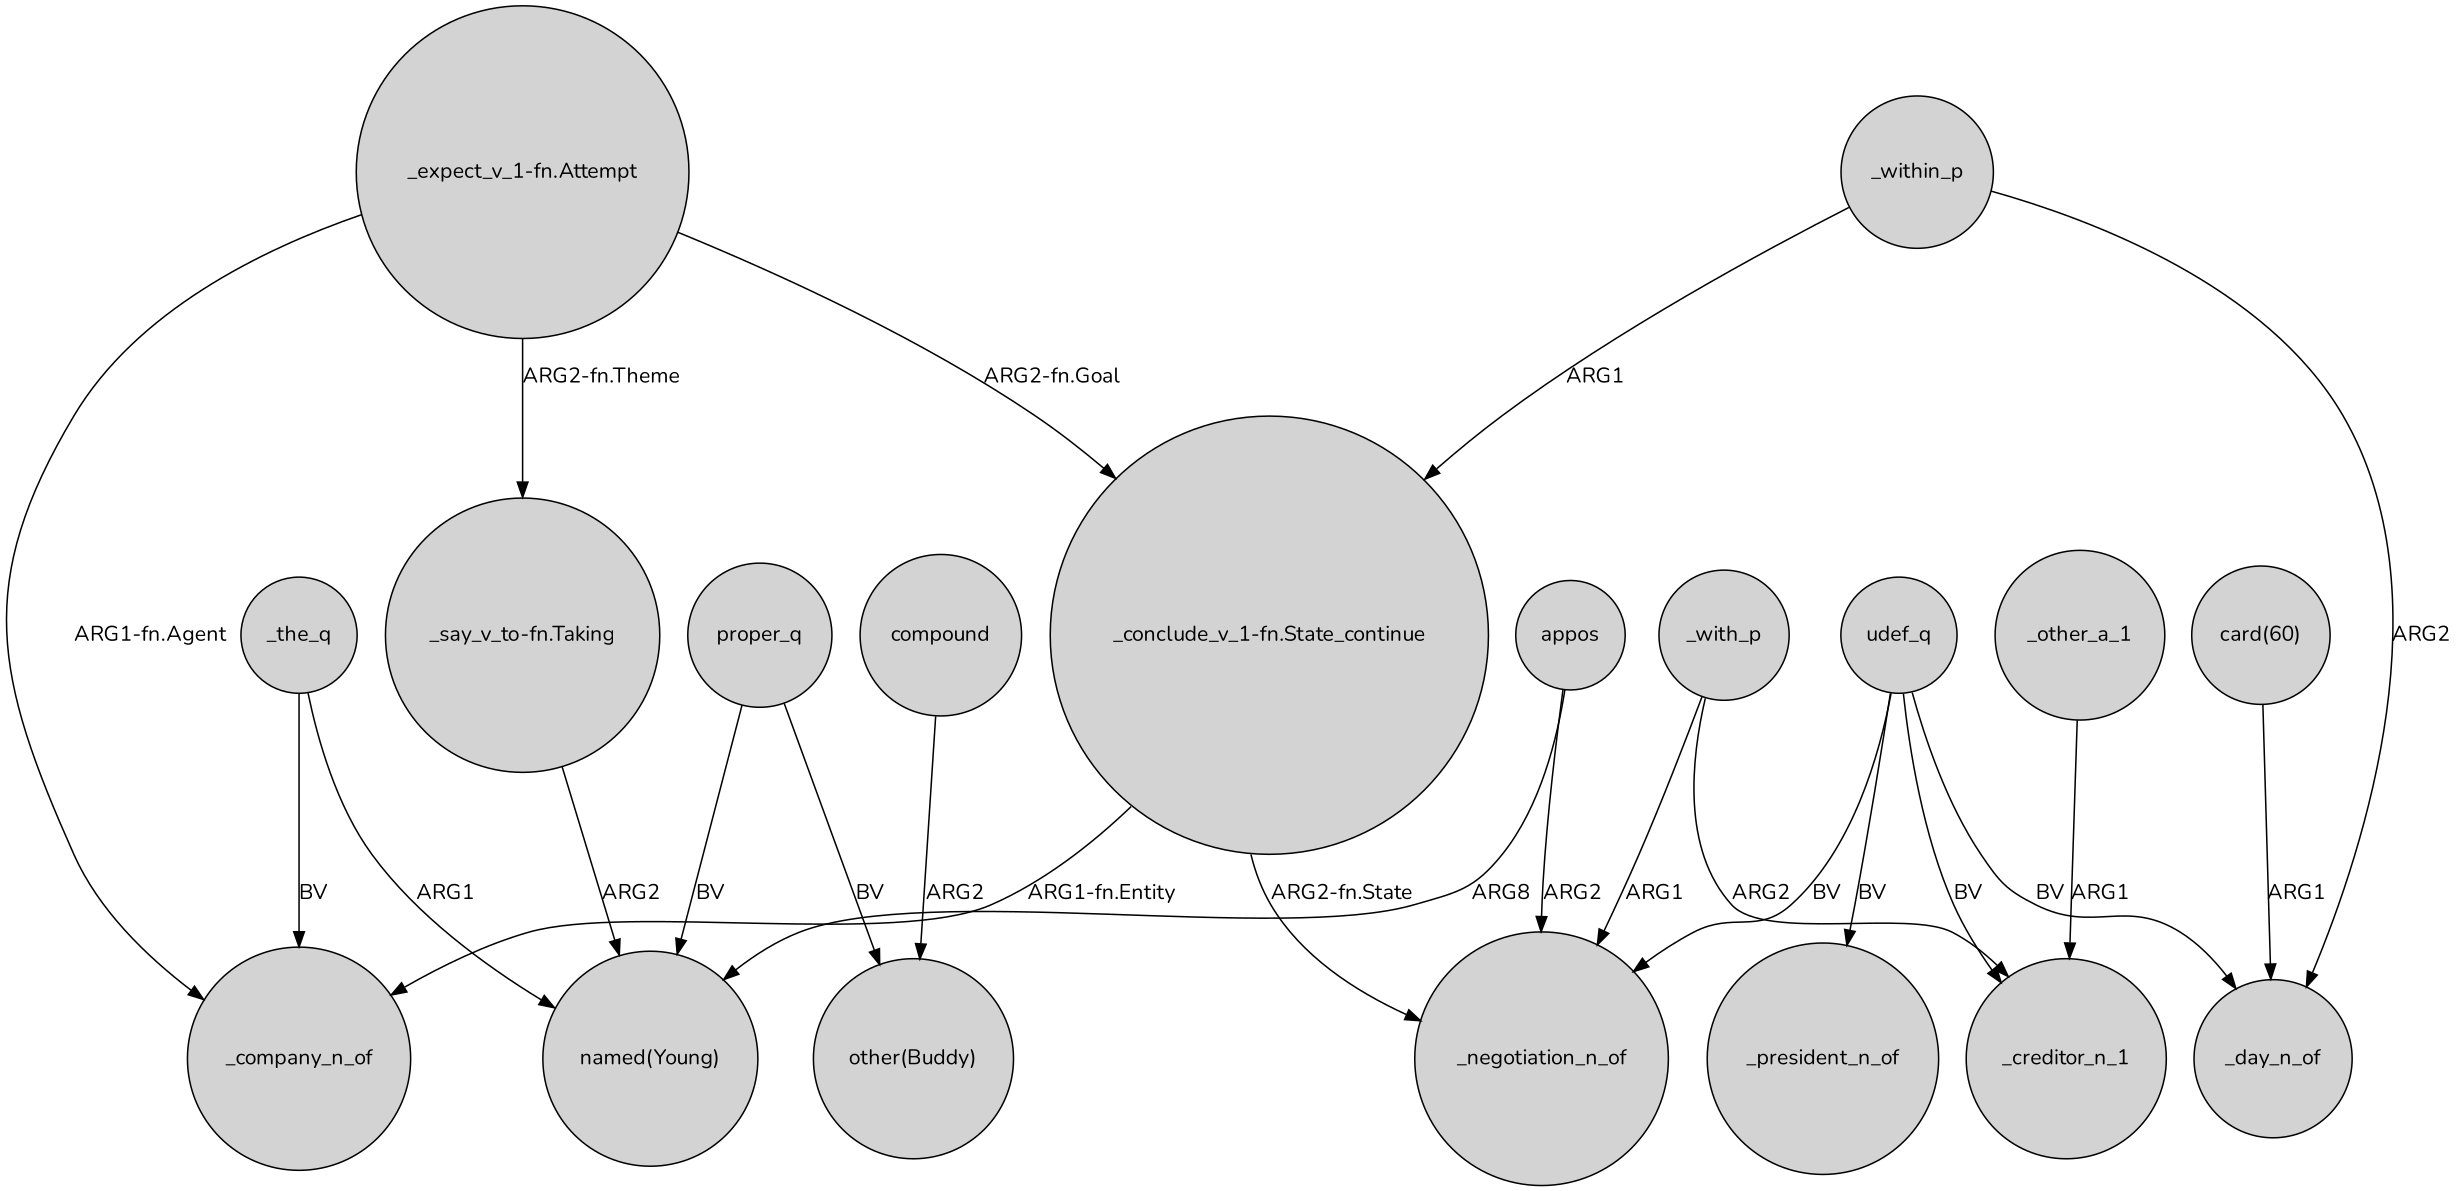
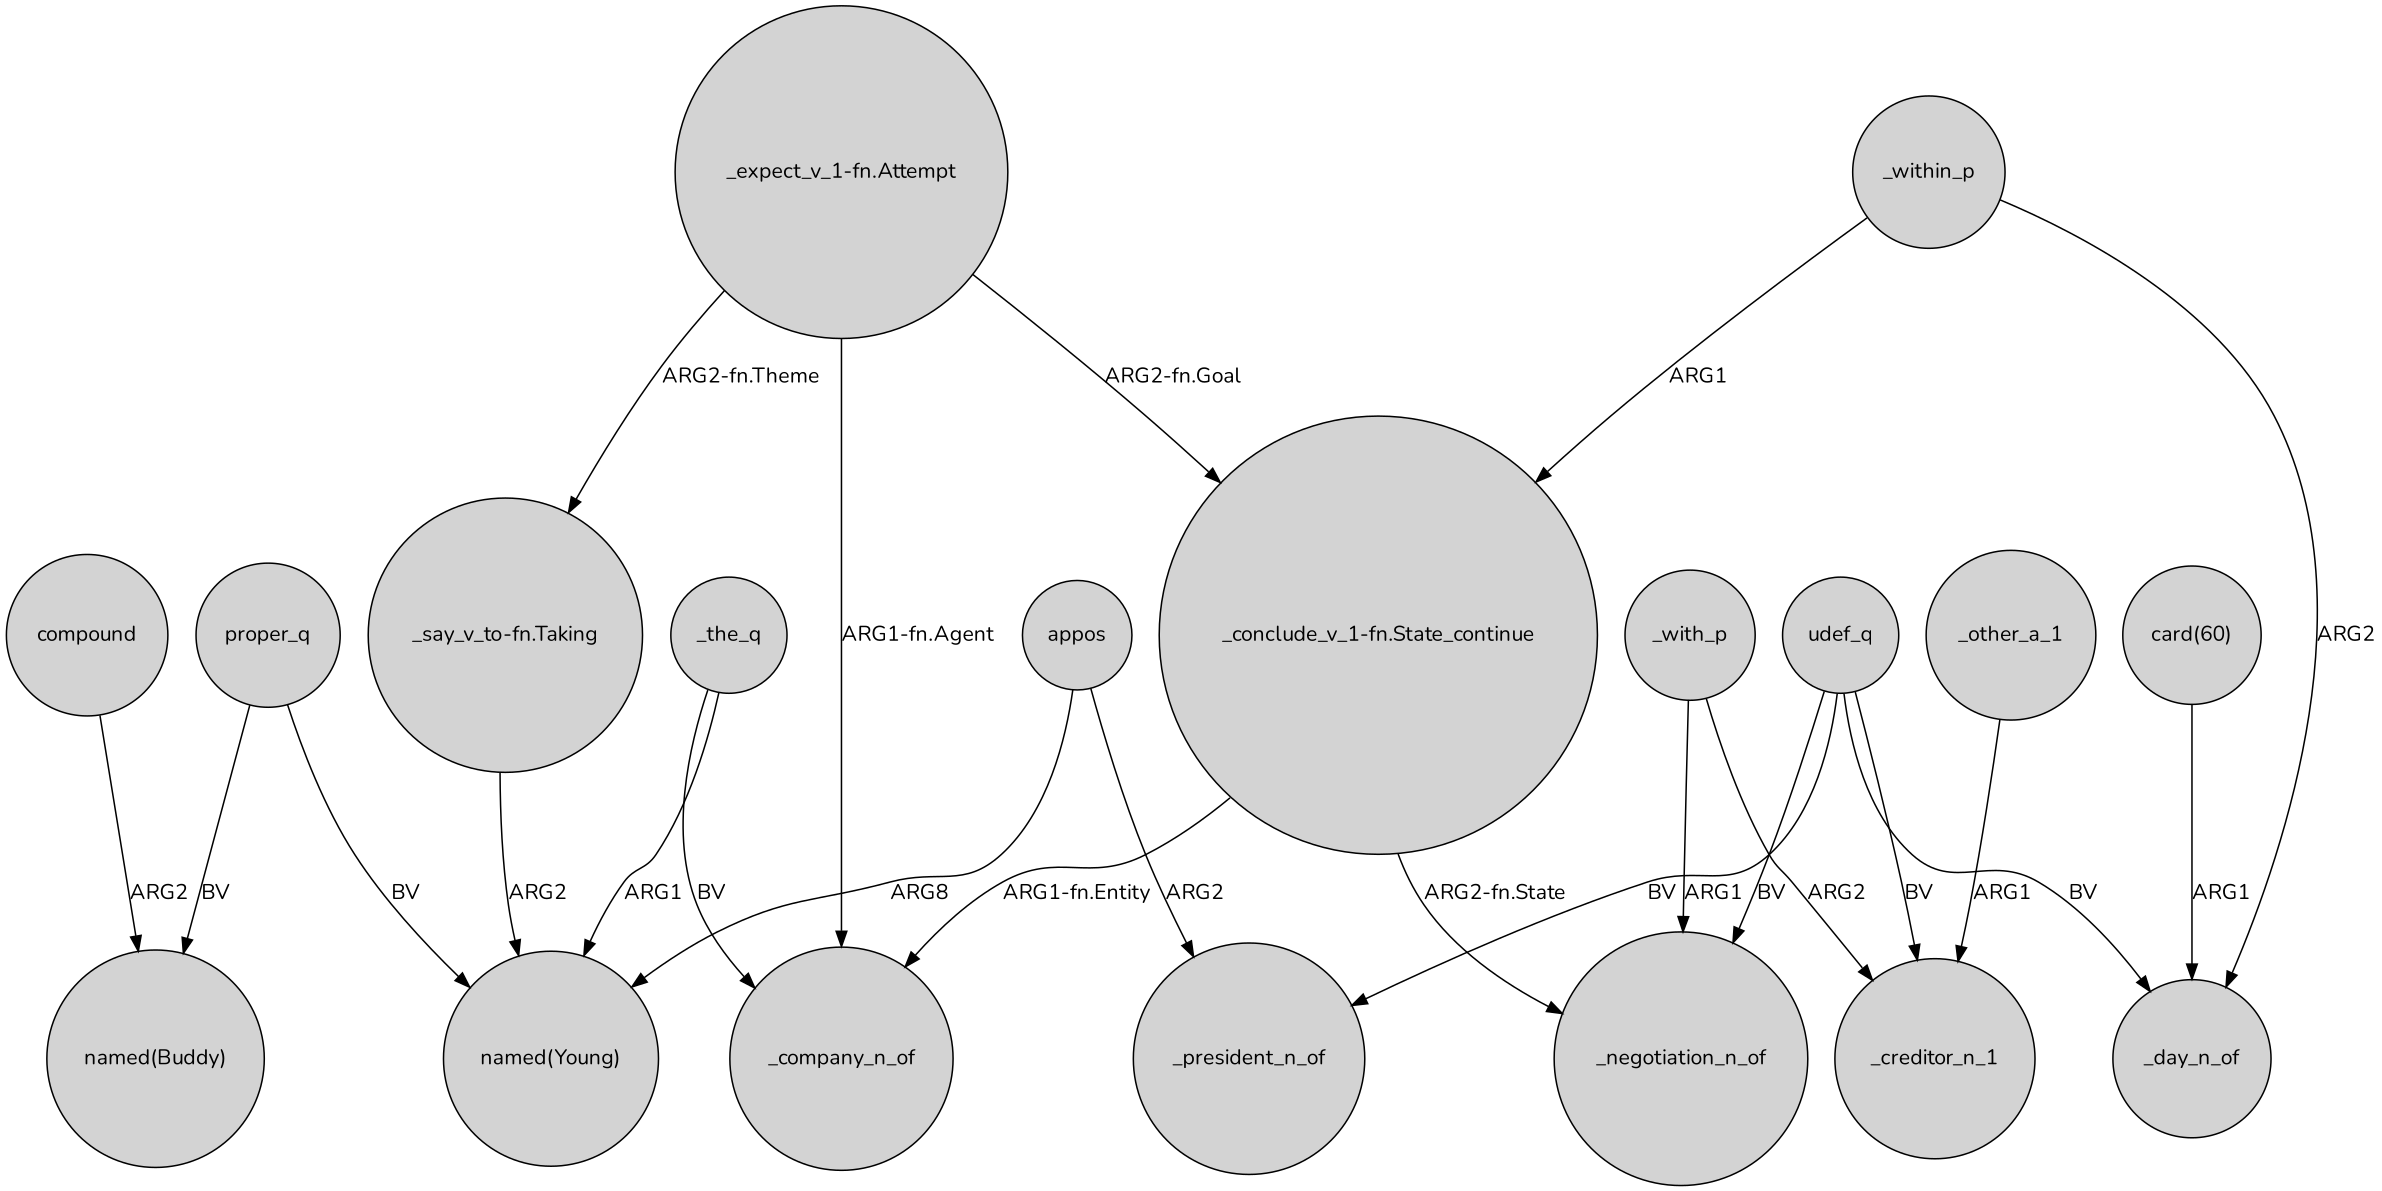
edge "appos" -> "_negotiation_n_of": now "appos" -> "_president_n_of"
node "other(Buddy)": label "other(Buddy)" -> "named(Buddy)"
